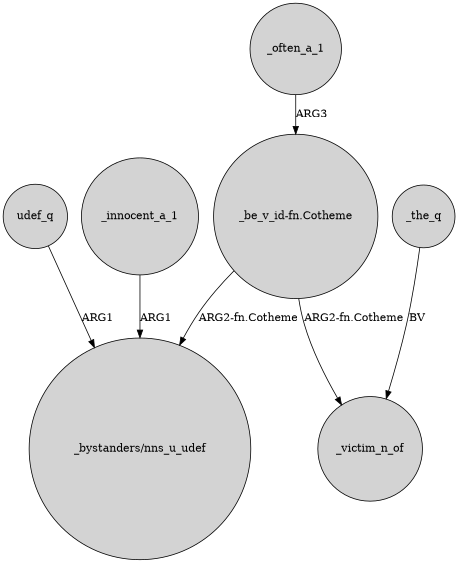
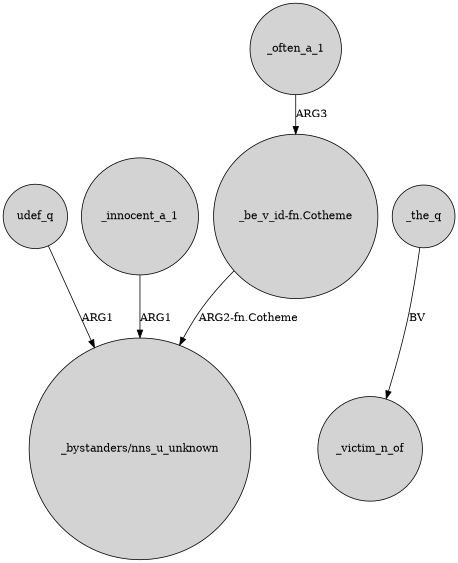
edge "_be_v_id-fn.Cotheme" -> "_victim_n_of": removed, label "ARG2-fn.Cotheme"
node "_bystanders/nns_u_udef": label "_bystanders/nns_u_udef" -> "_bystanders/nns_u_unknown"
